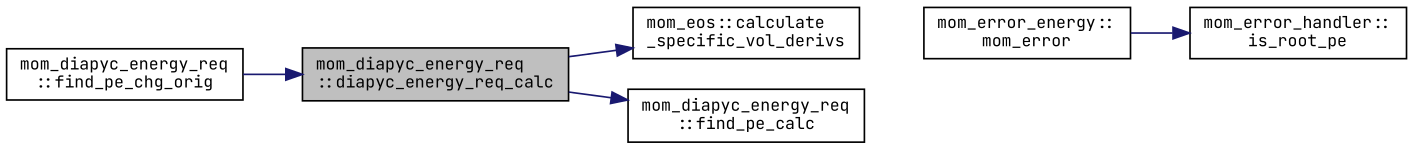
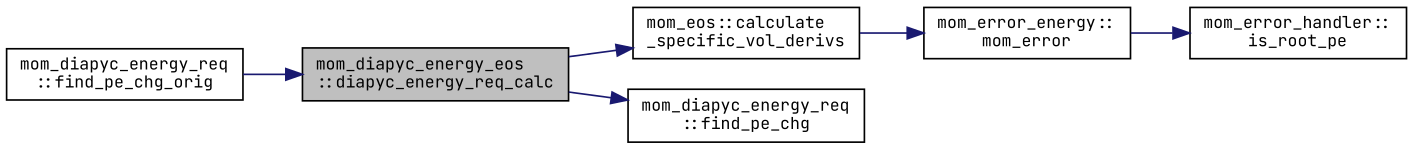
edge "mom_eos::calculate _specific_vol_derivs" -> "mom_error_energy:: mom_error": added
node "mom_diapyc_energy_req ::diapyc_energy_req_calc": label "mom_diapyc_energy_req ::diapyc_energy_req_calc" -> "mom_diapyc_energy_eos ::diapyc_energy_req_calc"
node "mom_diapyc_energy_req ::find_pe_calc": label "mom_diapyc_energy_req ::find_pe_calc" -> "mom_diapyc_energy_req ::find_pe_chg"
